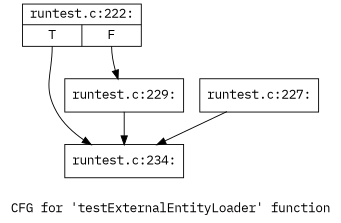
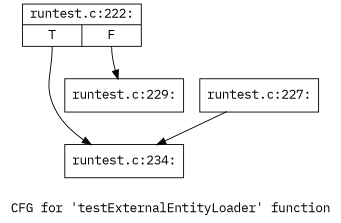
edge "runtest.c:229:" -> "runtest.c:234:": removed
